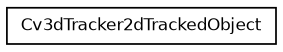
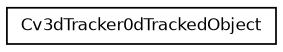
node "Cv3dTracker2dTrackedObject": label "Cv3dTracker2dTrackedObject" -> "Cv3dTracker0dTrackedObject"
